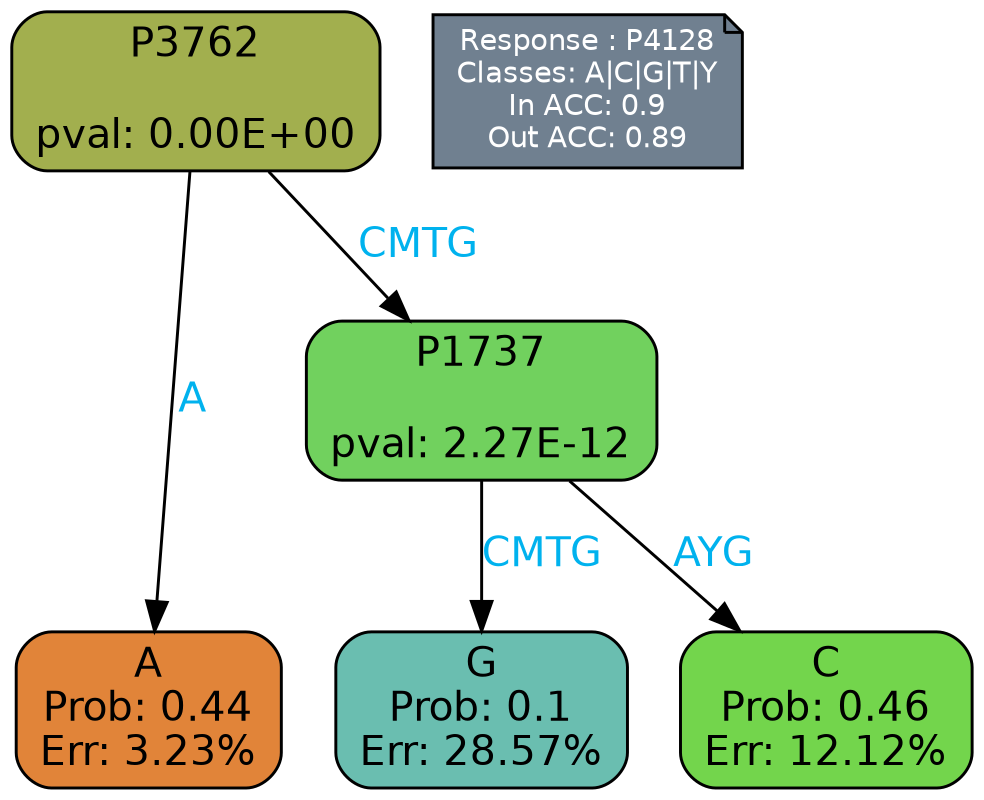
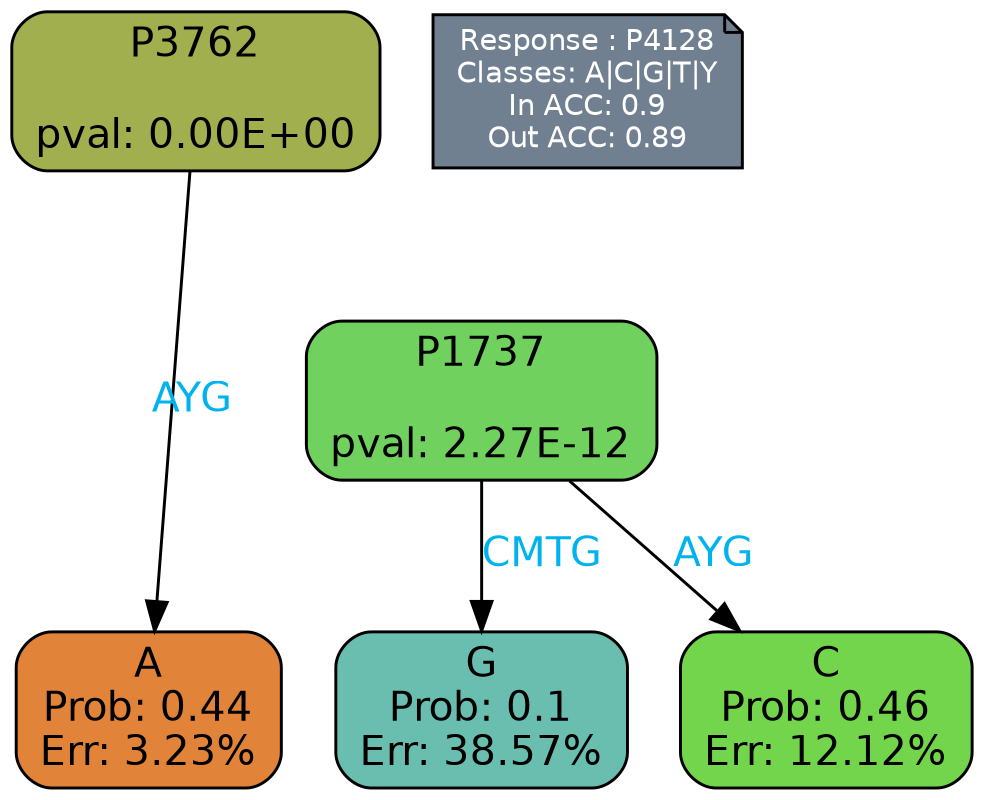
edge "P3762 pval: 0.00E+00" -> "P1737 pval: 2.27E-12": removed, label "CMTG"
edge "P3762 pval: 0.00E+00" -> "A Prob: 0.44 Err: 3.23%": label "A" -> "AYG"
node "G Prob: 0.1 Err: 28.57%": label "G Prob: 0.1 Err: 28.57%" -> "G Prob: 0.1 Err: 38.57%"
